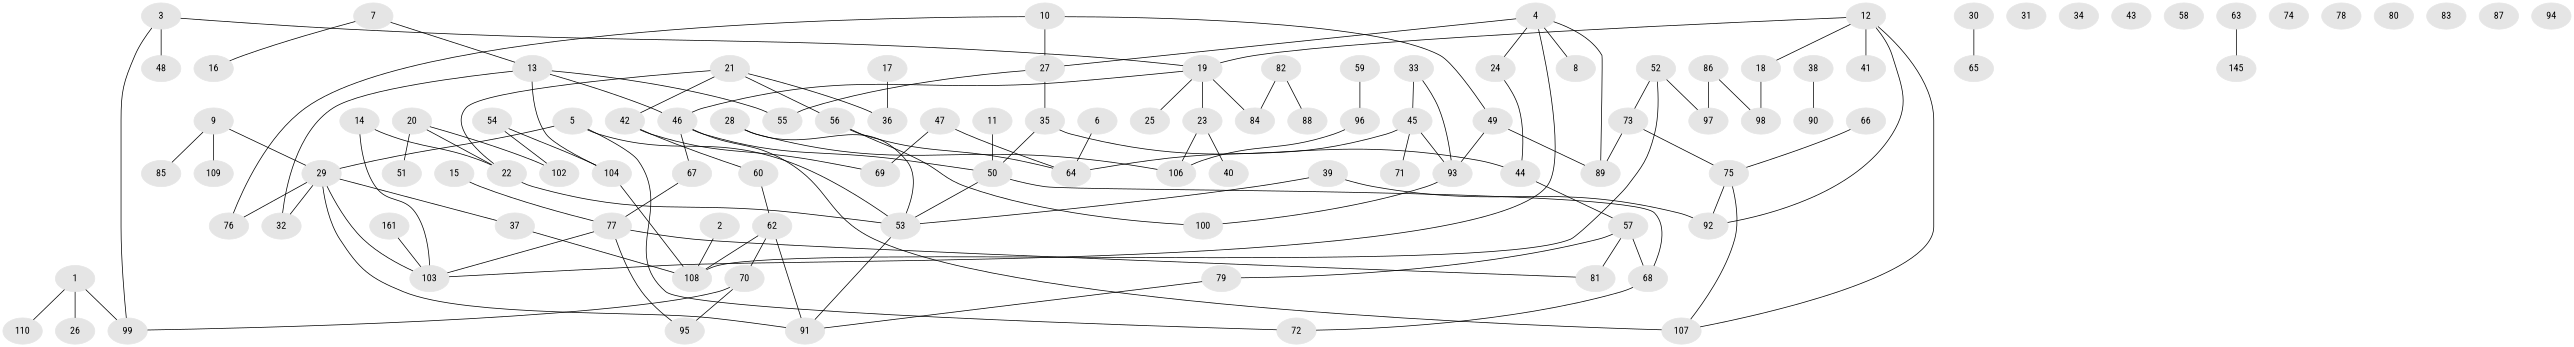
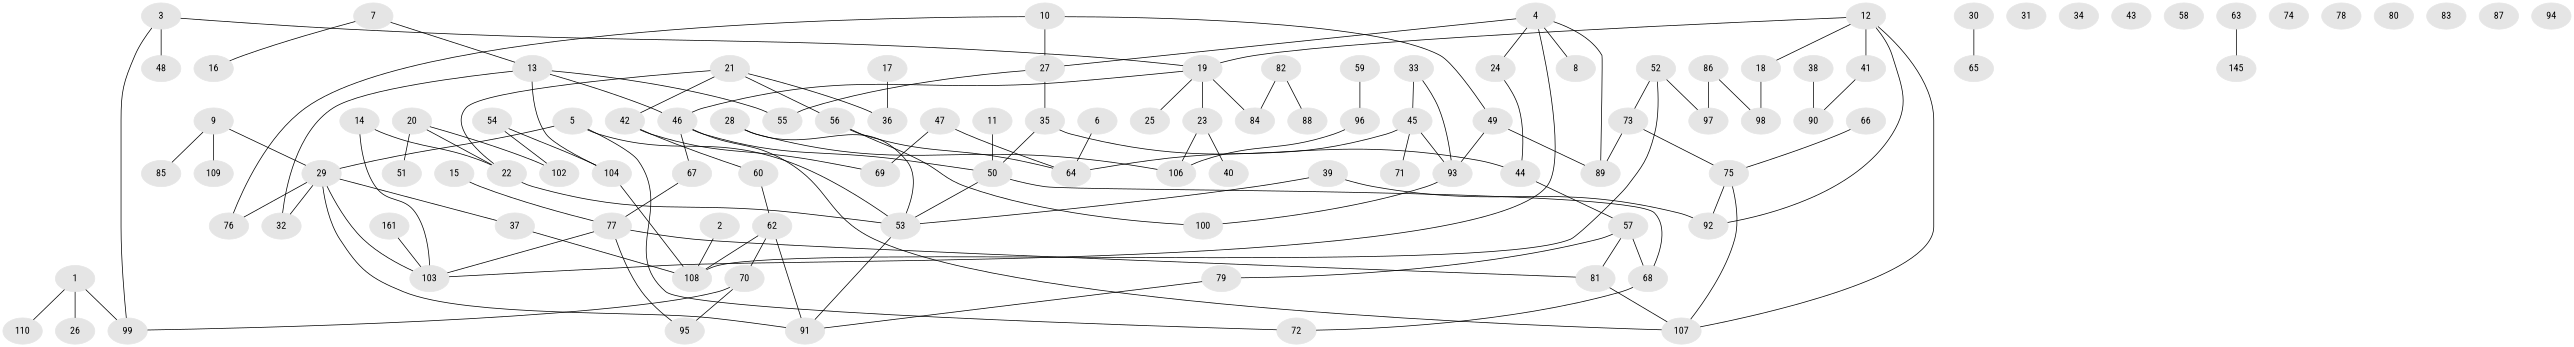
edge "41" -- "90": added
edge "81" -- "107": added
